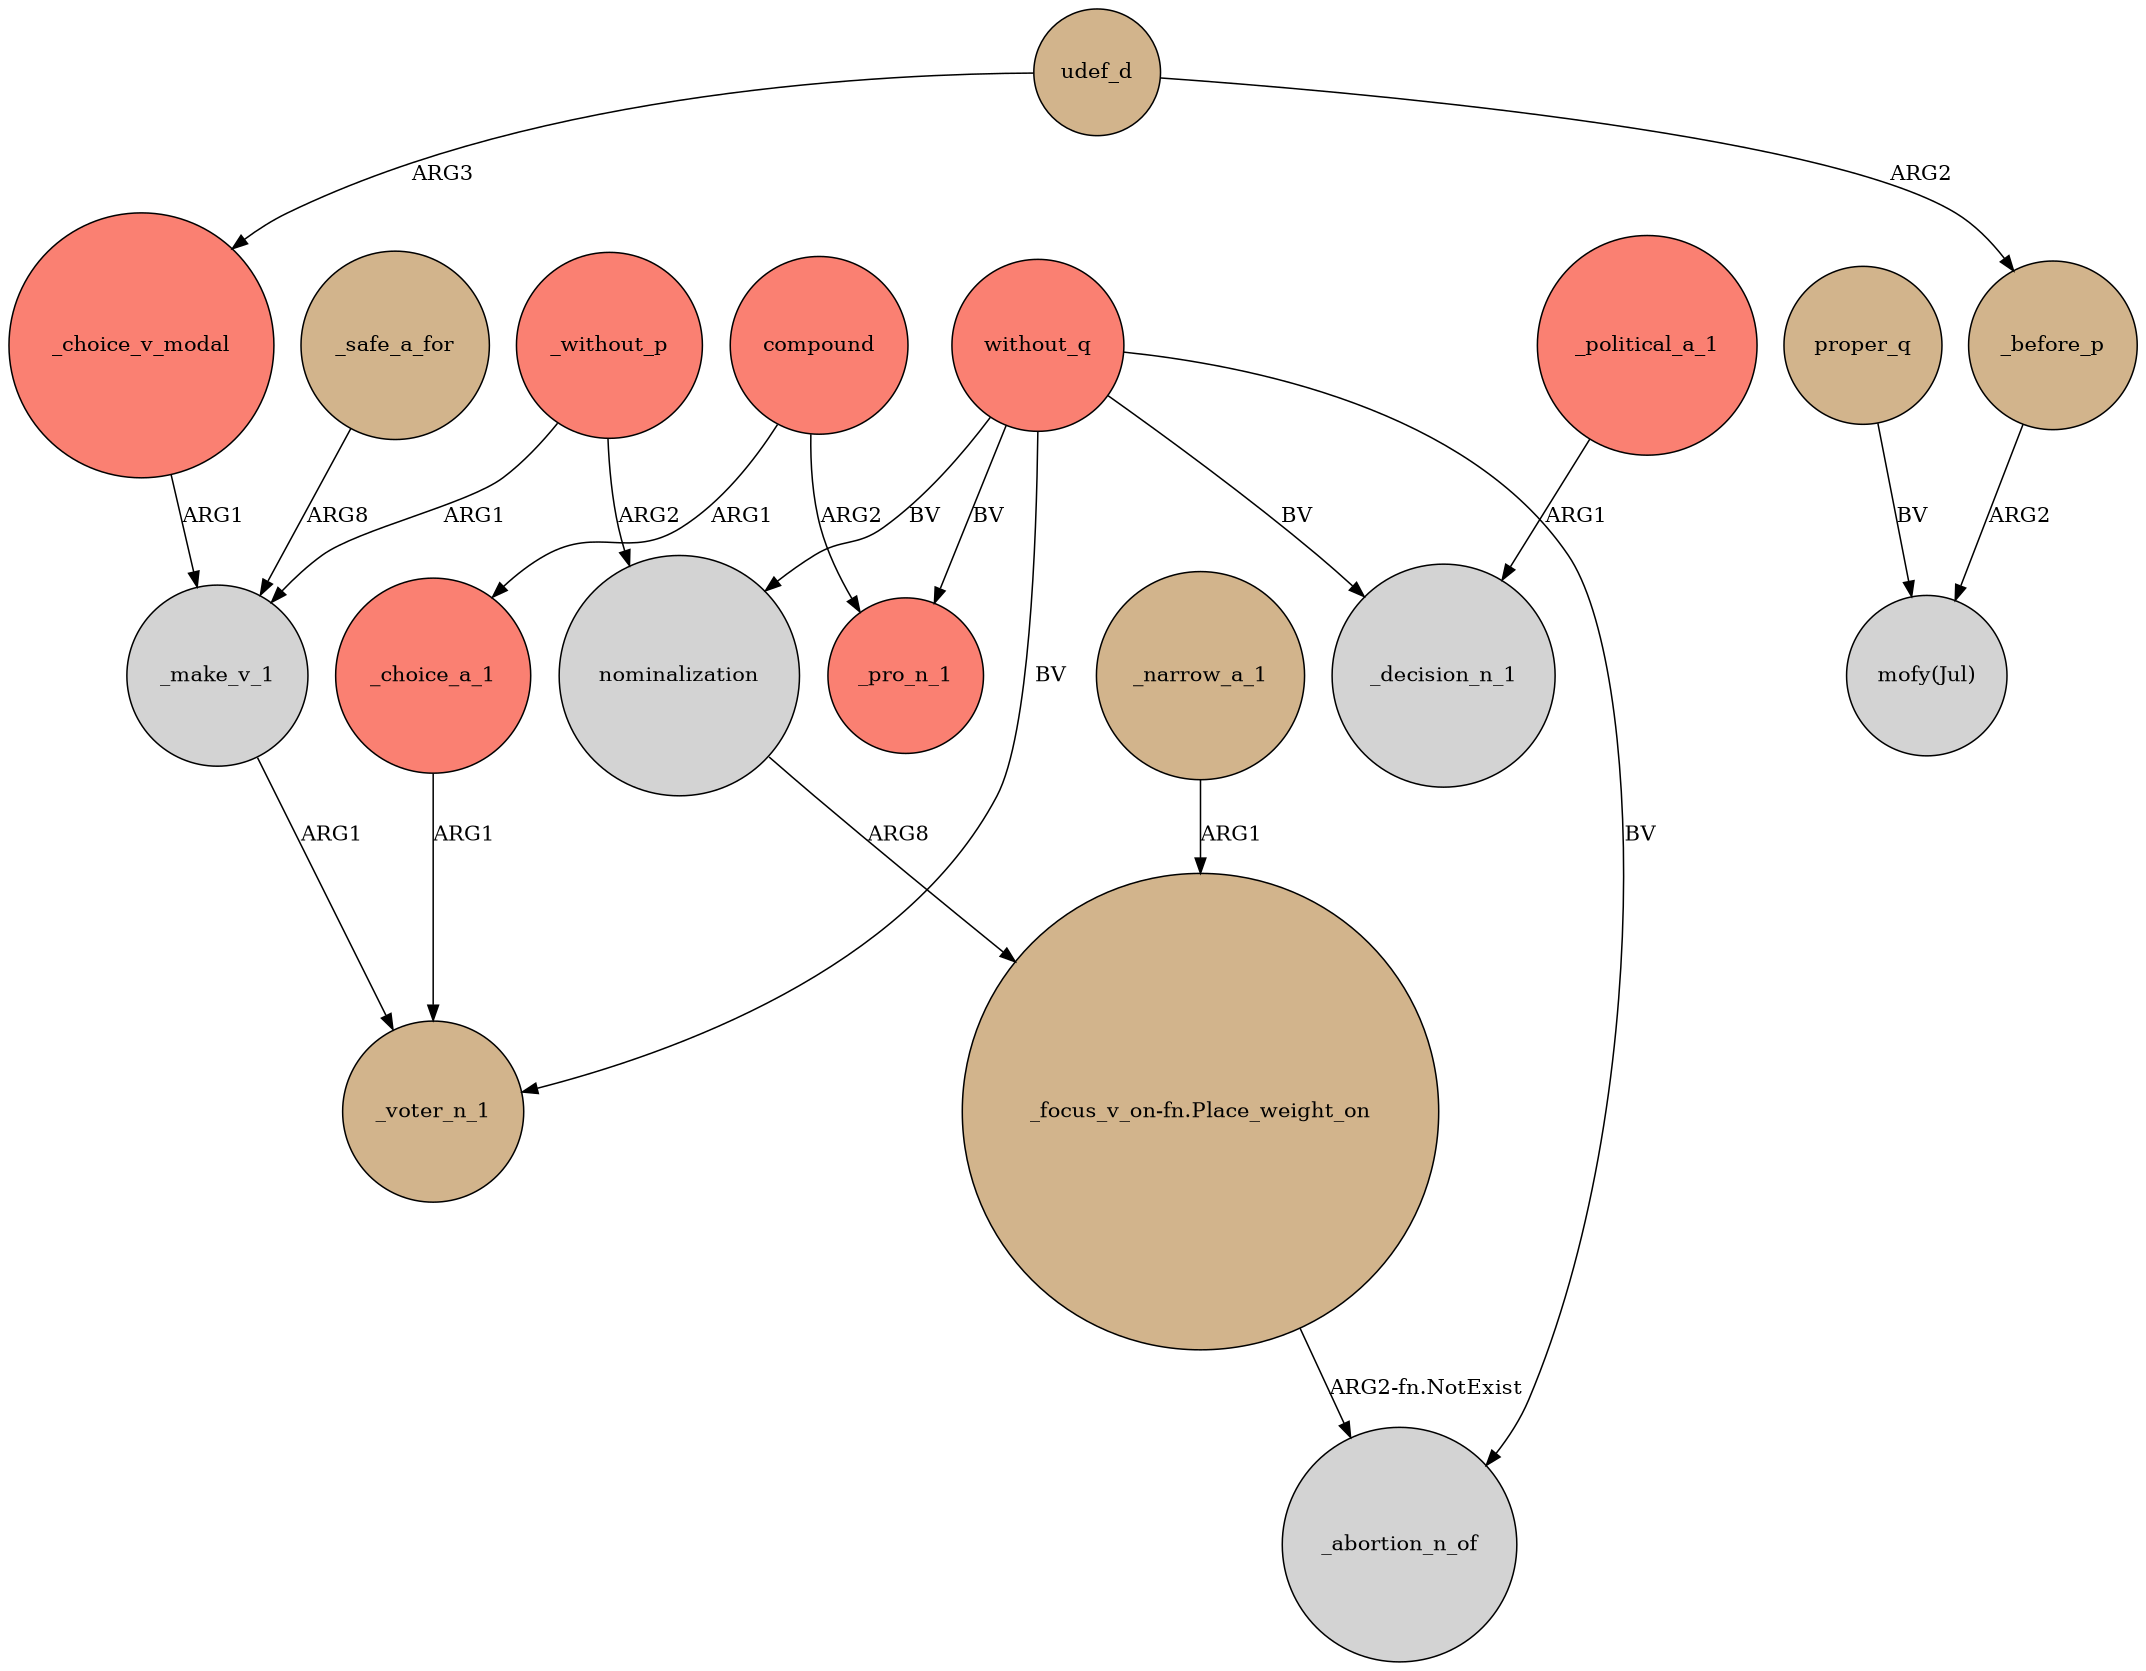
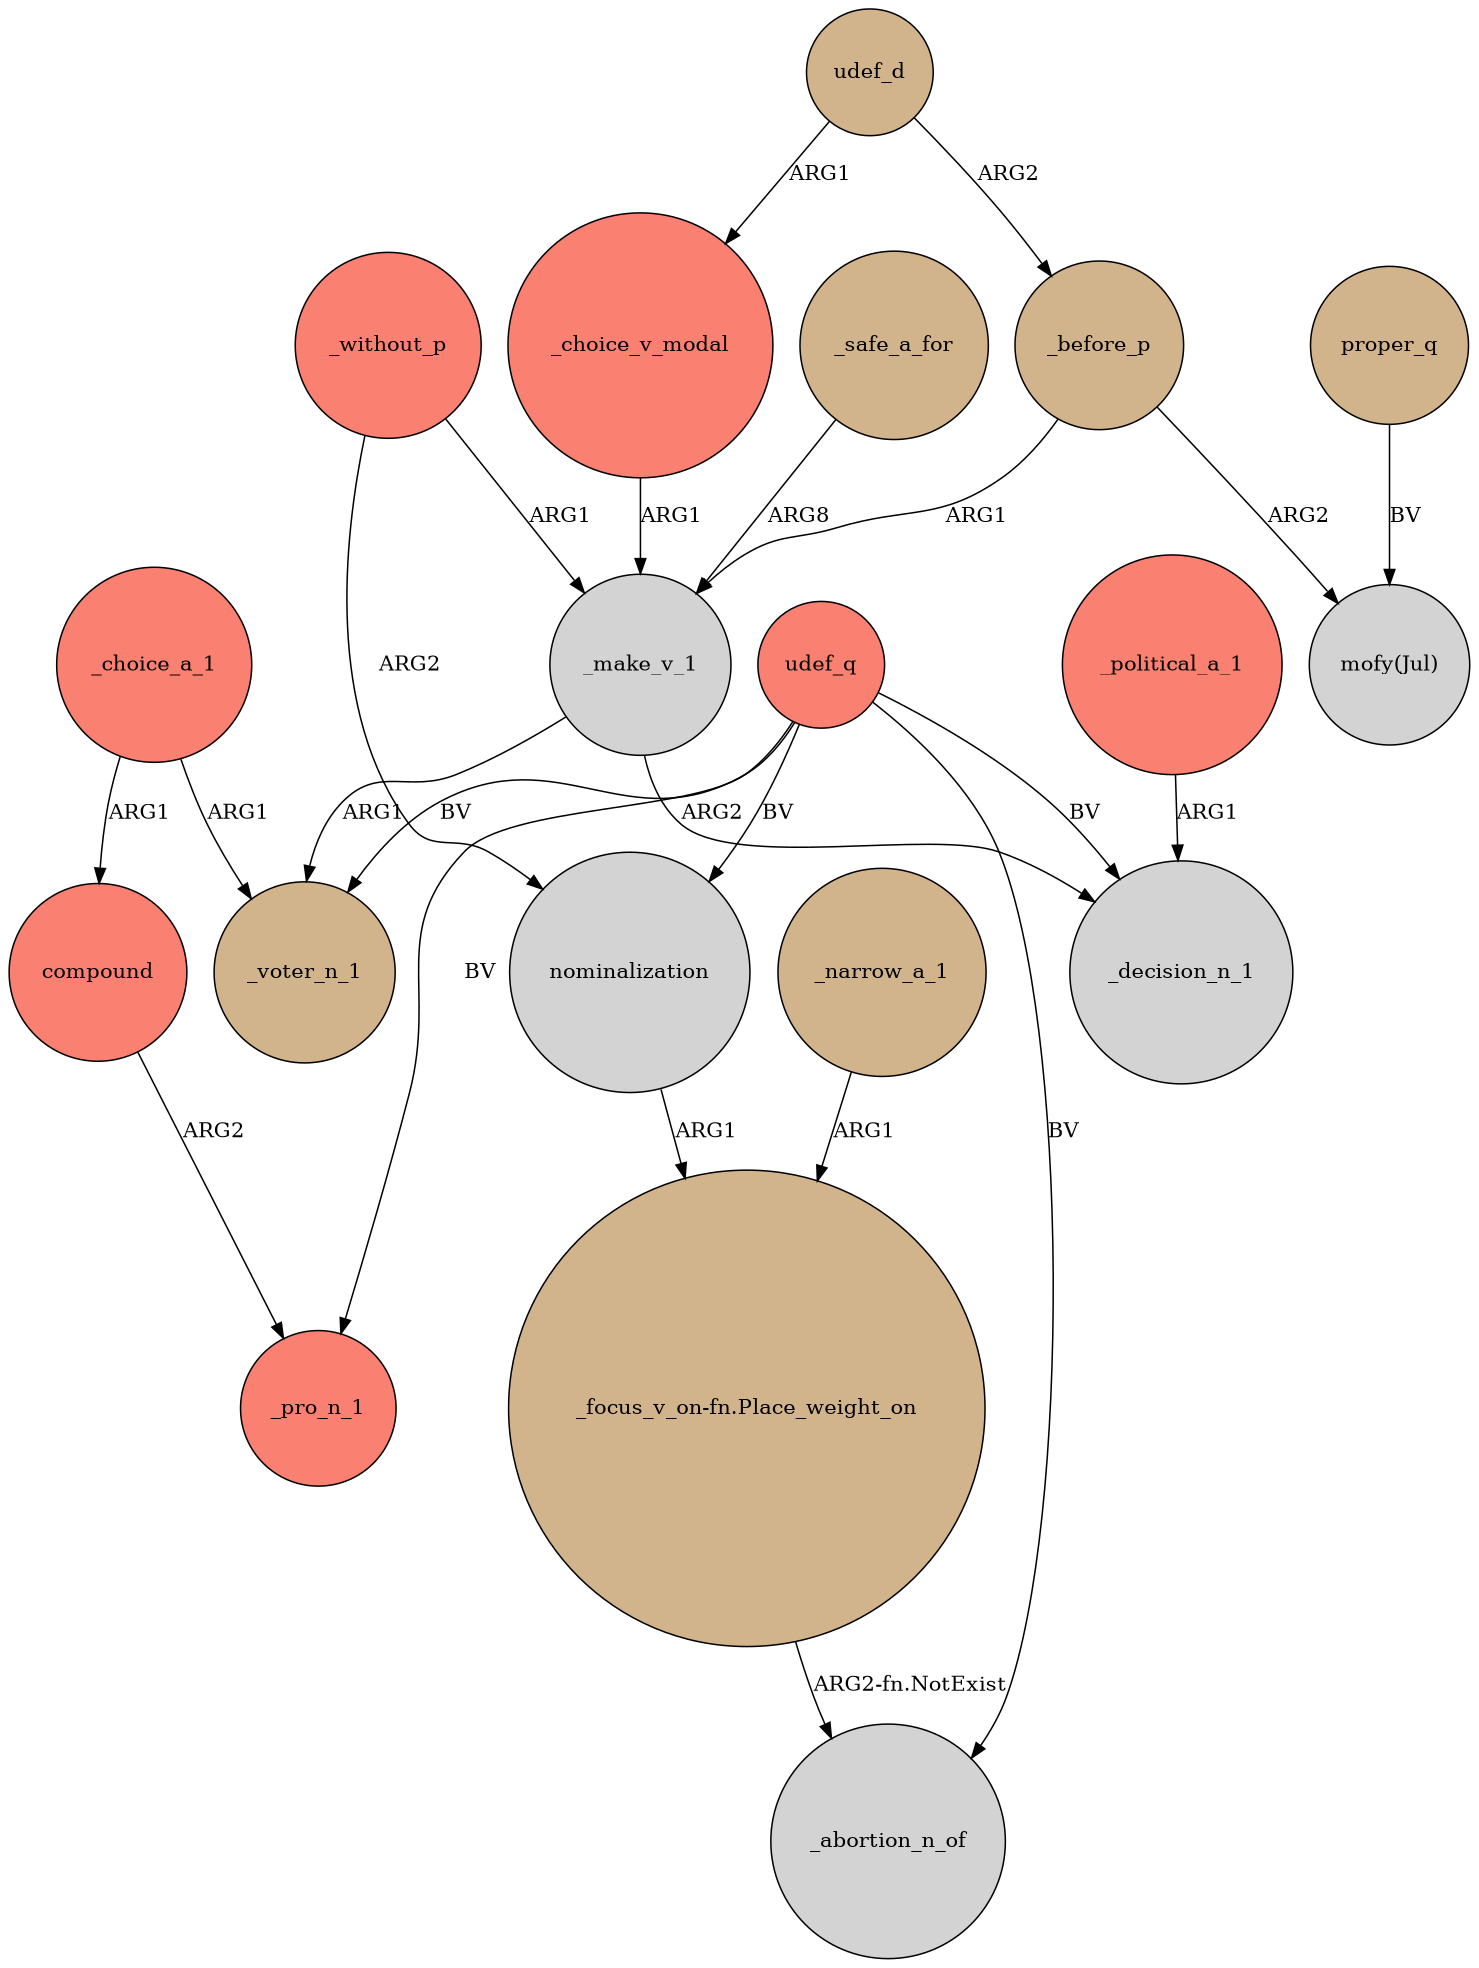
edge "udef_d" -> "_choice_v_modal": label "ARG3" -> "ARG1"
node "without_q": label "without_q" -> "udef_q"
edge "_before_p" -> "_make_v_1": added, label "ARG1"
edge "compound" -> "_choice_a_1": reversed
edge "nominalization" -> "_focus_v_on-fn.Place_weight_on": label "ARG8" -> "ARG1"
edge "_make_v_1" -> "_decision_n_1": added, label "ARG2"
